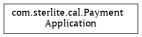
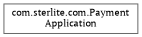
node "com.sterlite.cal.Payment Application": label "com.sterlite.cal.Payment Application" -> "com.sterlite.com.Payment Application"
